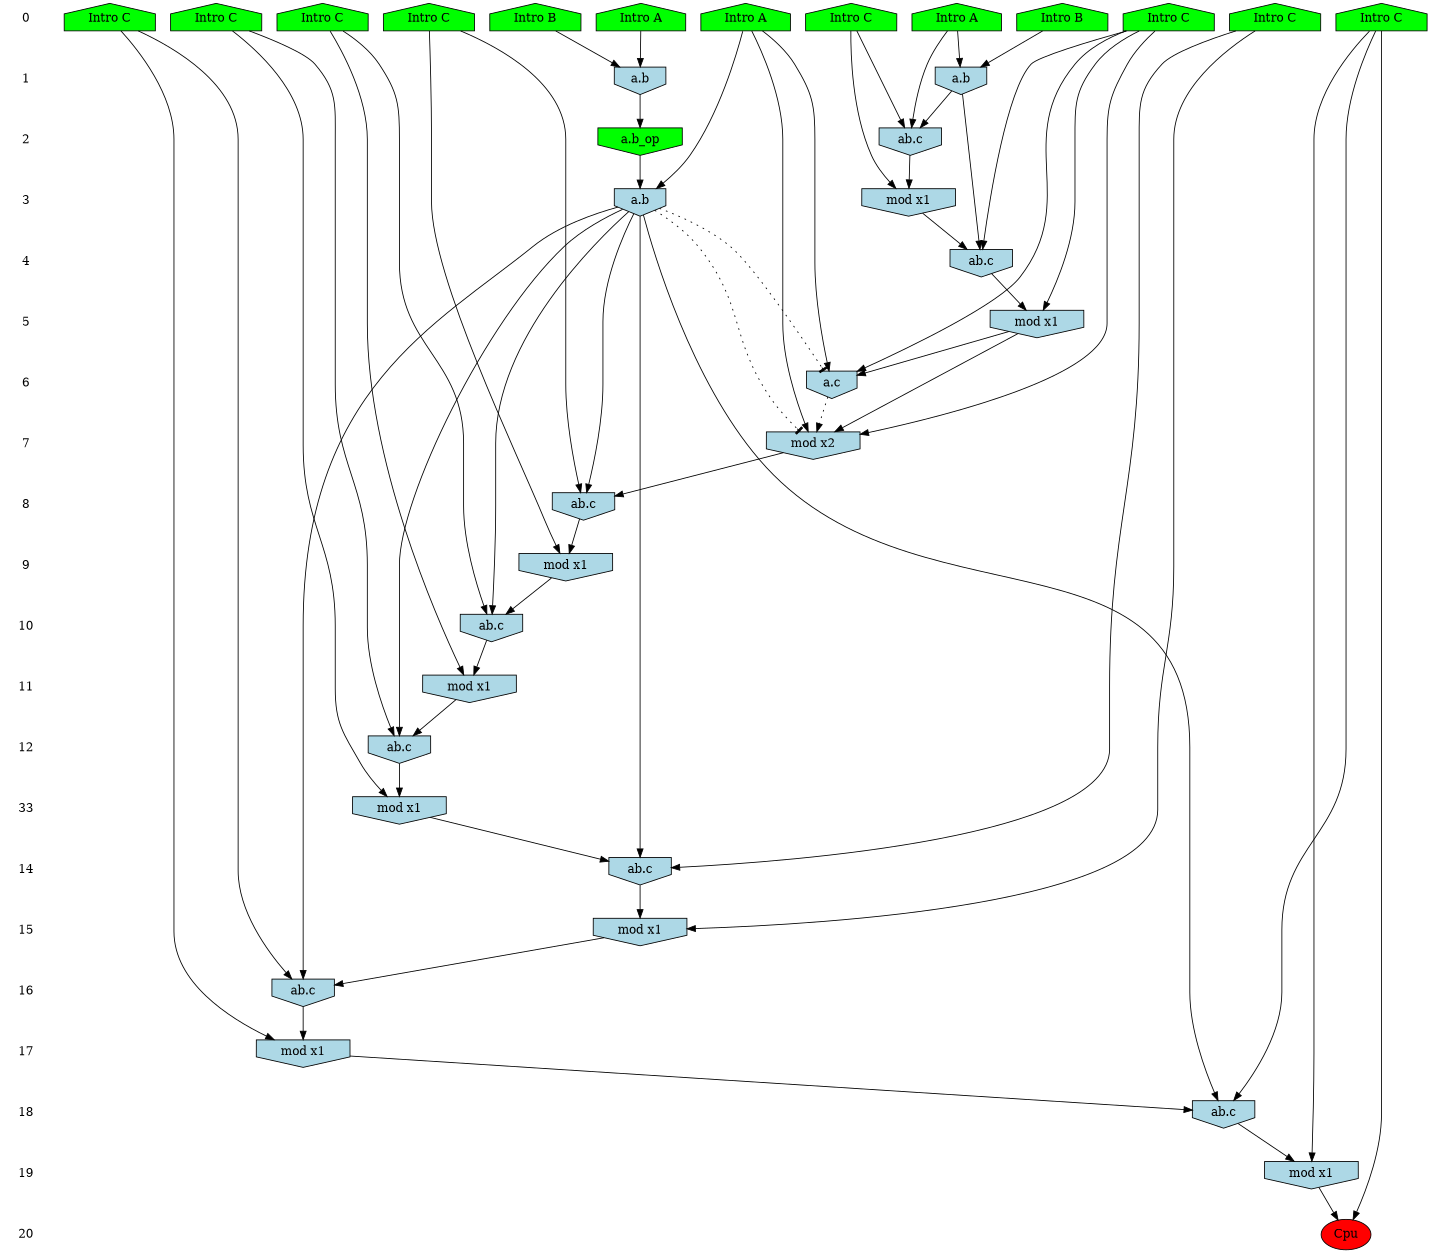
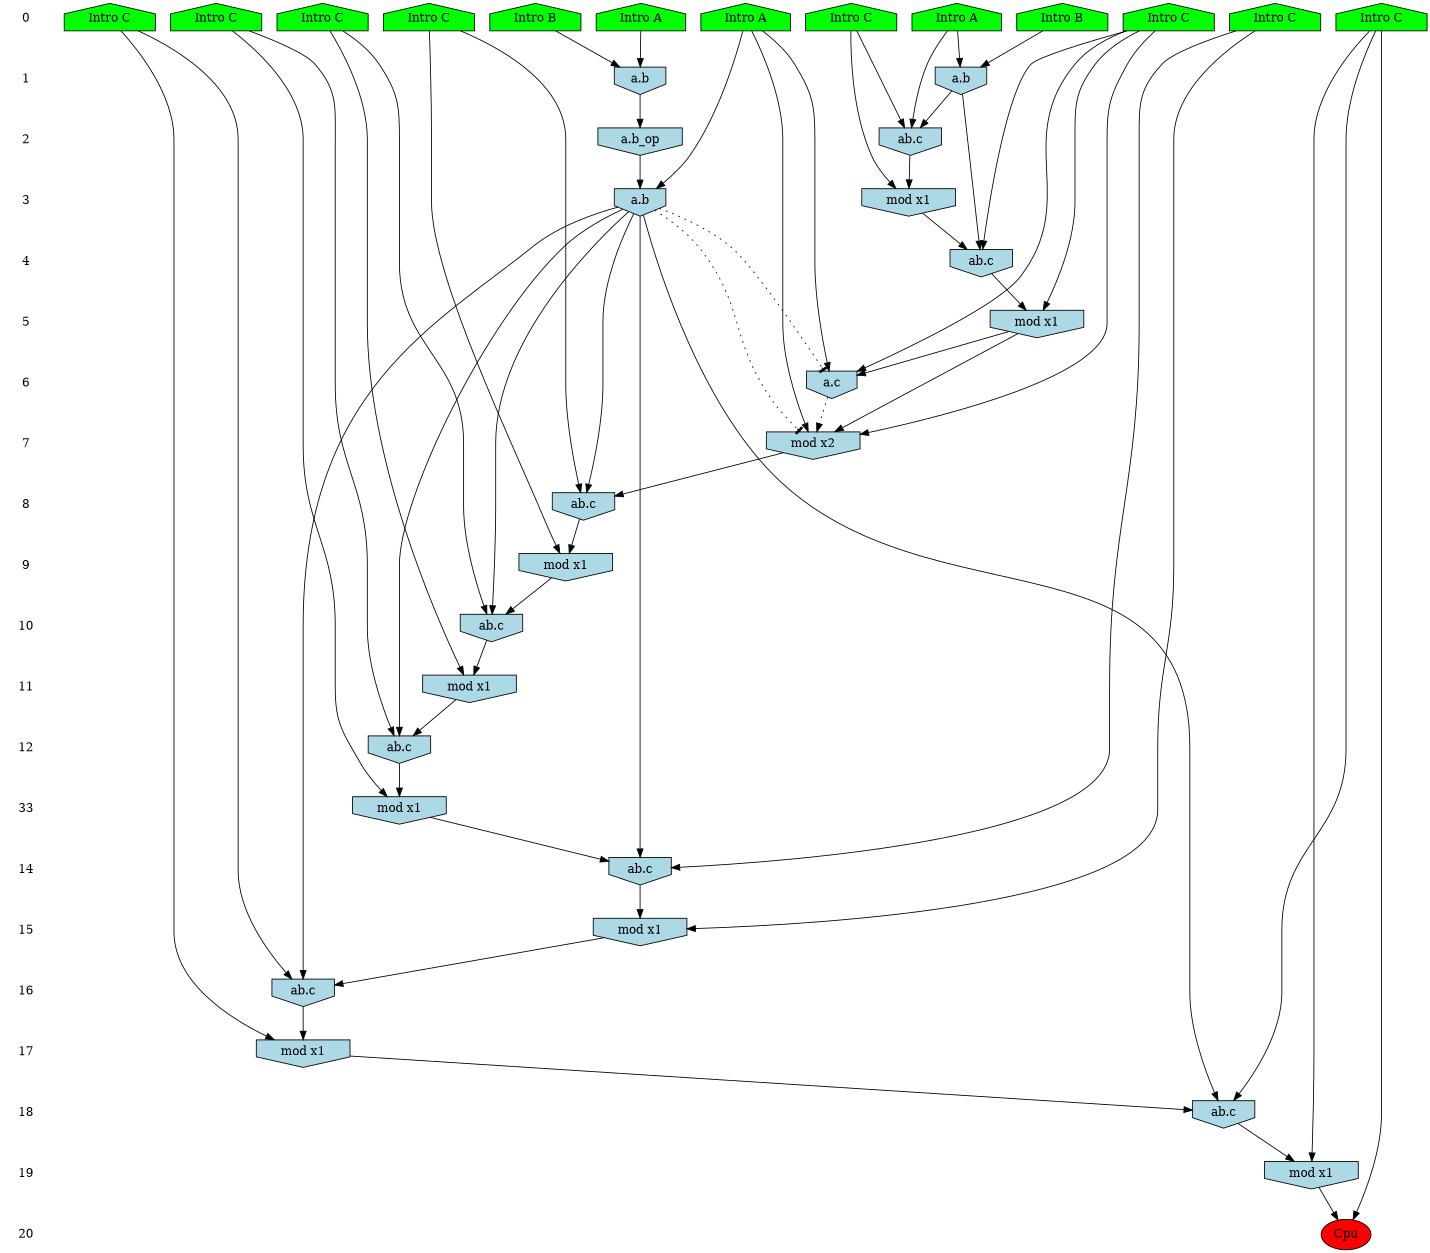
node "a.b_op": fillcolor green -> lightblue
